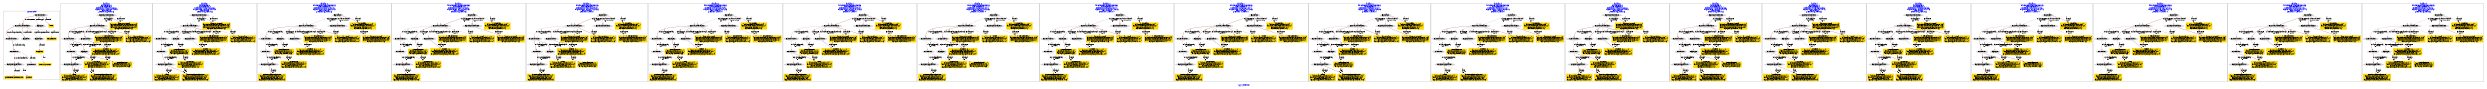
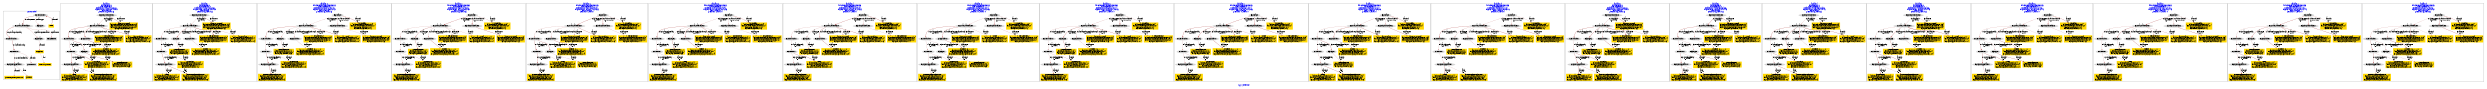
edge "E31_Document1" -> "VIDEO": reversed
node "E35_Title1": removed
node "DESCRIPTION": fillcolor gold -> lightgray
node "AUTHOR_DESCRIPTION_URI": label "AUTHOR_DESCRIPTION_URI" -> "AUTHOR_APPELLATION_URI"
